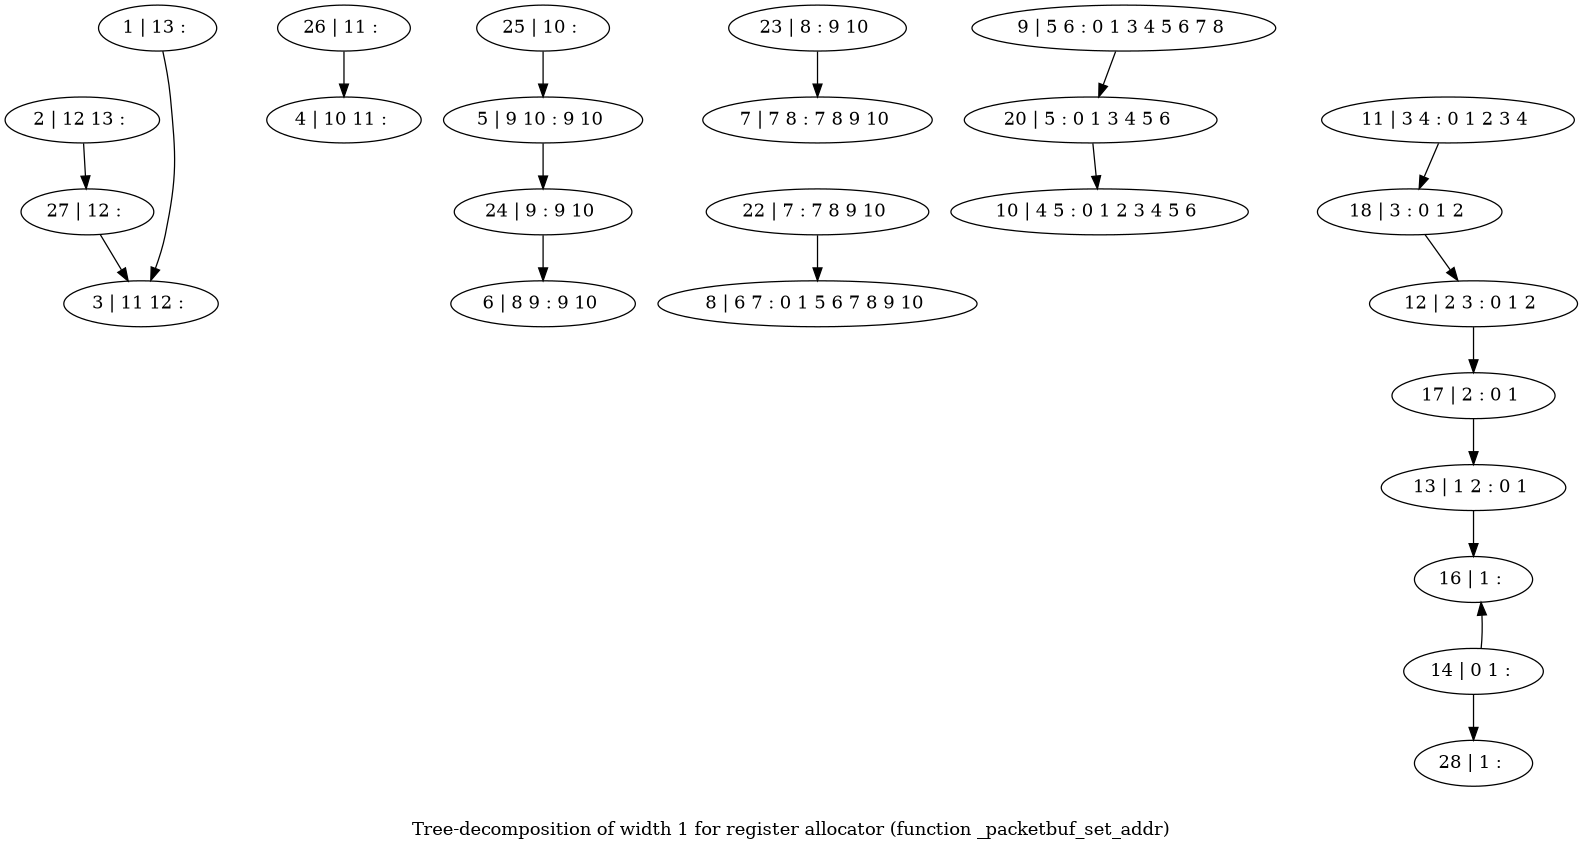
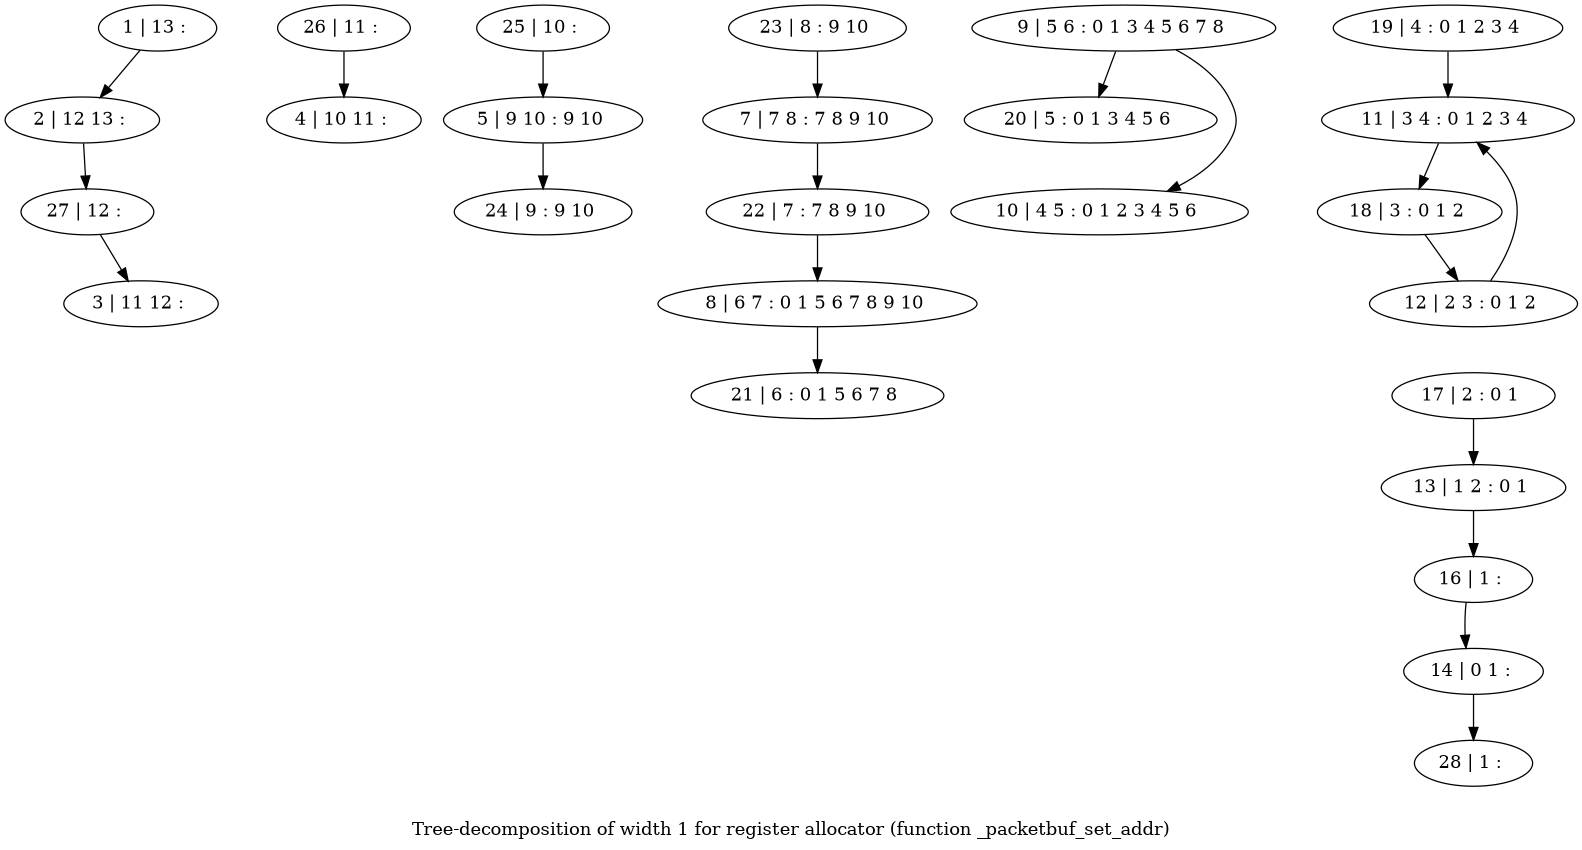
node "19 | 4 : 0 1 2 3 4": added
edge "1 | 13 :" -> "3 | 11 12 :": now "1 | 13 :" -> "2 | 12 13 :"
edge "7 | 7 8 : 7 8 9 10" -> "22 | 7 : 7 8 9 10": added
edge "20 | 5 : 0 1 3 4 5 6" -> "10 | 4 5 : 0 1 2 3 4 5 6": now "9 | 5 6 : 0 1 3 4 5 6 7 8" -> "10 | 4 5 : 0 1 2 3 4 5 6"
node "6 | 8 9 : 9 10": removed
edge "12 | 2 3 : 0 1 2" -> "17 | 2 : 0 1": now "12 | 2 3 : 0 1 2" -> "11 | 3 4 : 0 1 2 3 4"
node "21 | 6 : 0 1 5 6 7 8": added
edge "14 | 0 1 :" -> "16 | 1 :": reversed
